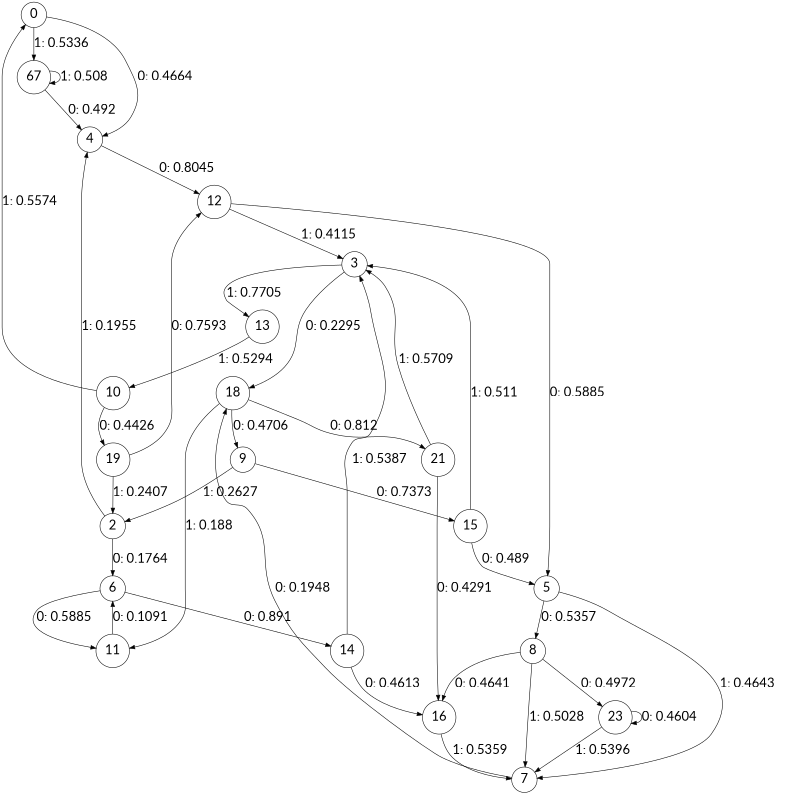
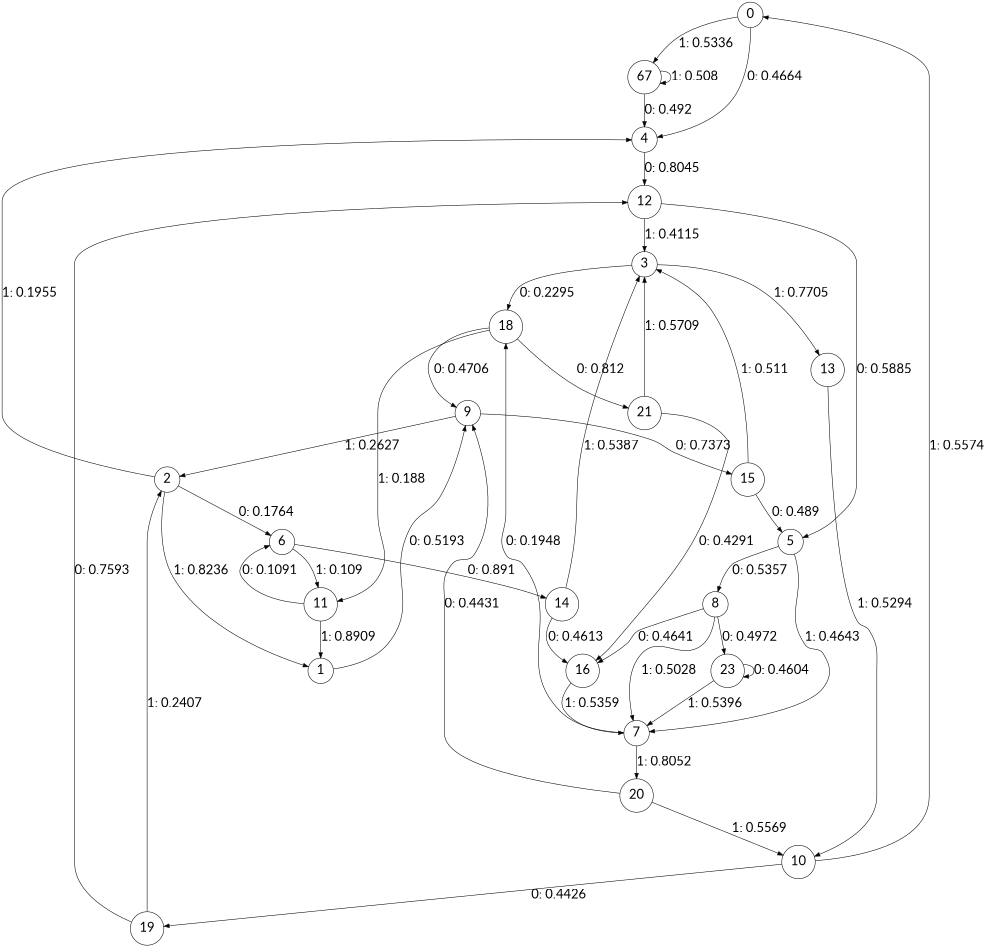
edge "6" -> "11": label "0: 0.5885   " -> "1: 0.109    "
node "1": added
node "20": added
